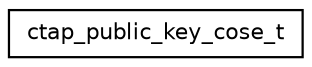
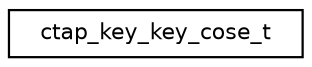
node "ctap_public_key_cose_t": label "ctap_public_key_cose_t" -> "ctap_key_key_cose_t"
